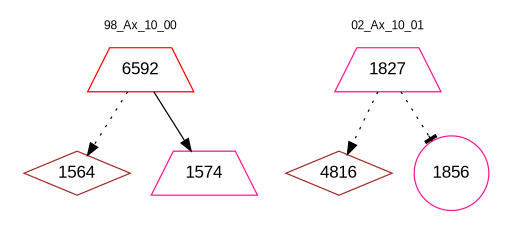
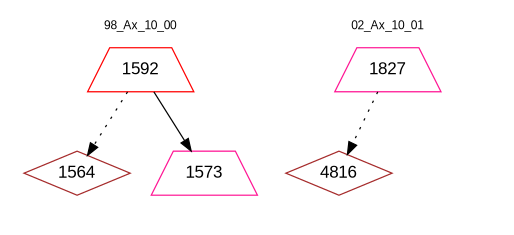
node "6592": label "6592" -> "1592"
node "1574": label "1574" -> "1573"
node "1856": removed
